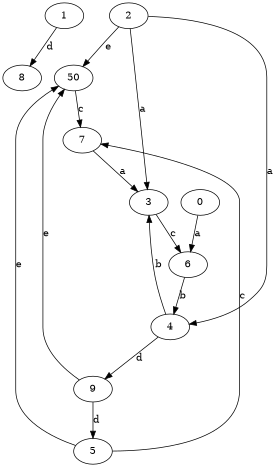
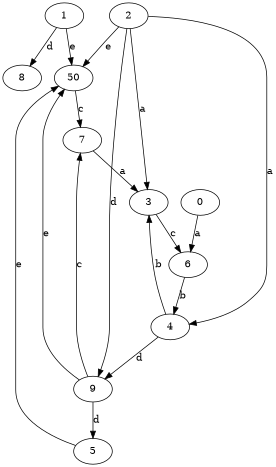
edge "1" -> "50": added, label "e"
edge "2" -> "9": added, label "d"
edge "5" -> "7": now "9" -> "7"
